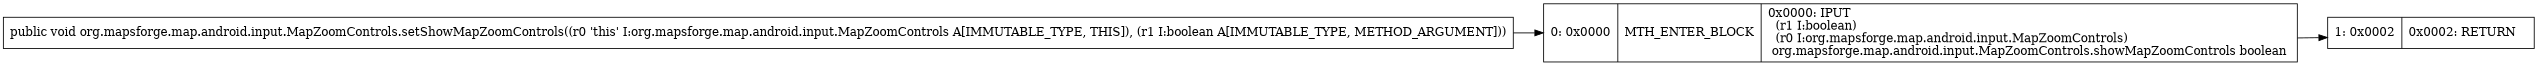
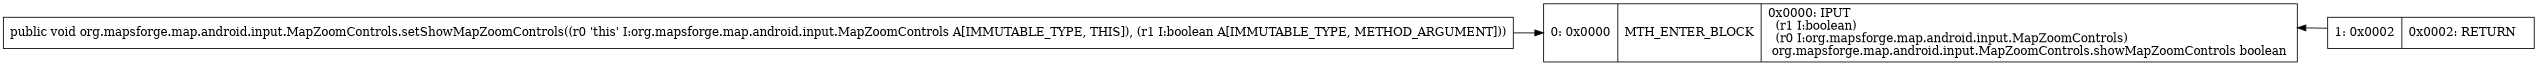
edge "0: 0x0000" -> "1: 0x0002": reversed
